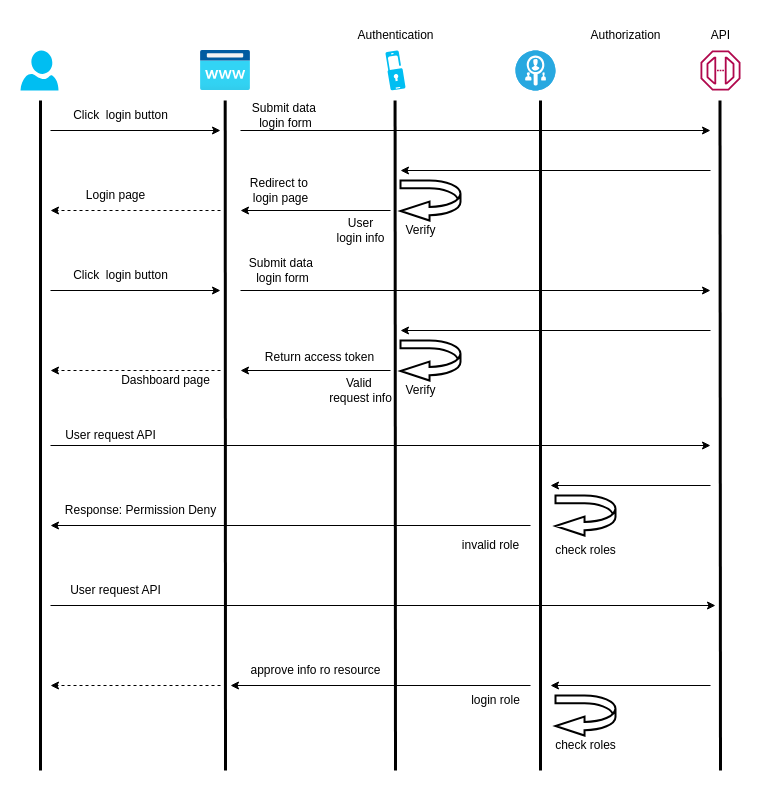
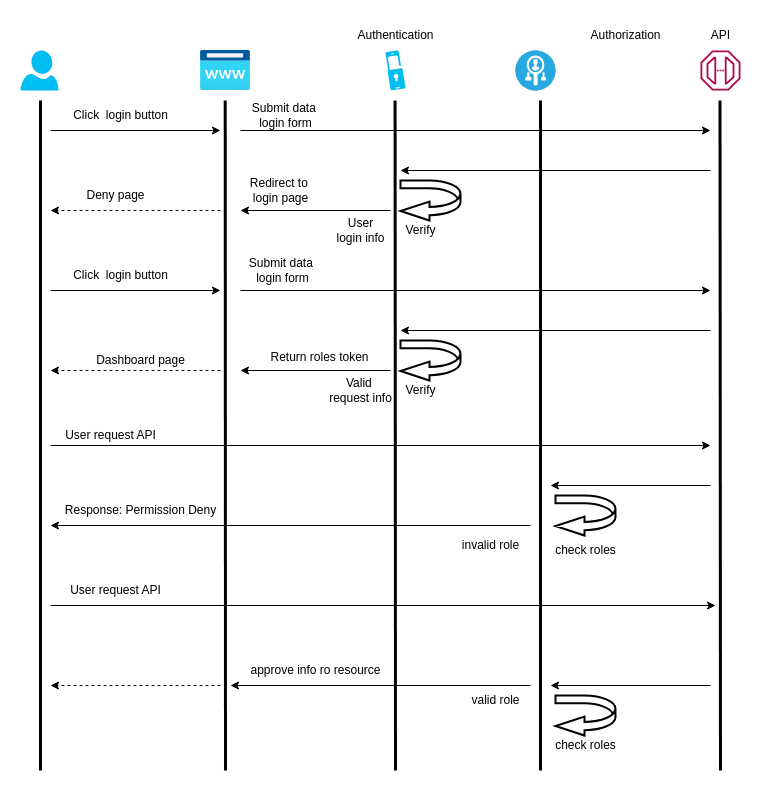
node "Login page": label "Login page" -> "Deny page"
node "Return access token": label "Return access token" -> "Return roles token"
node "Dashboard page": moved (166, 381) -> (141, 361)
node "login role": label "login role" -> "valid role"
